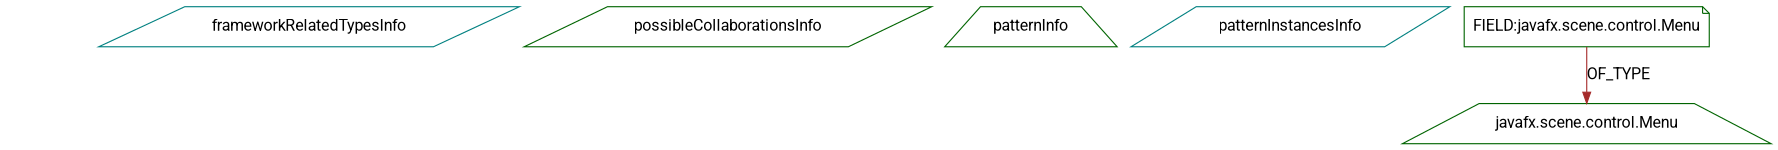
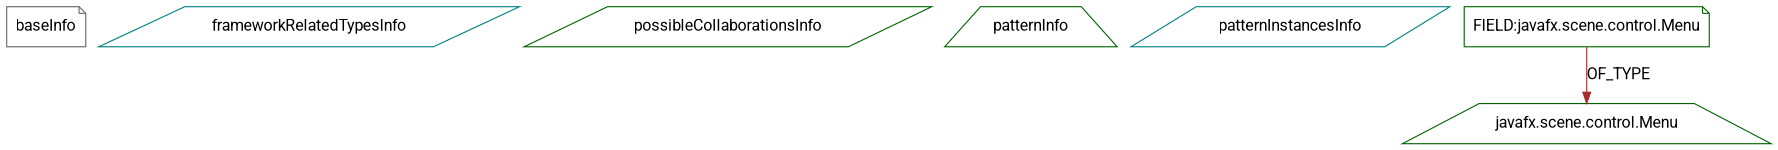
node "baseInfo": added
